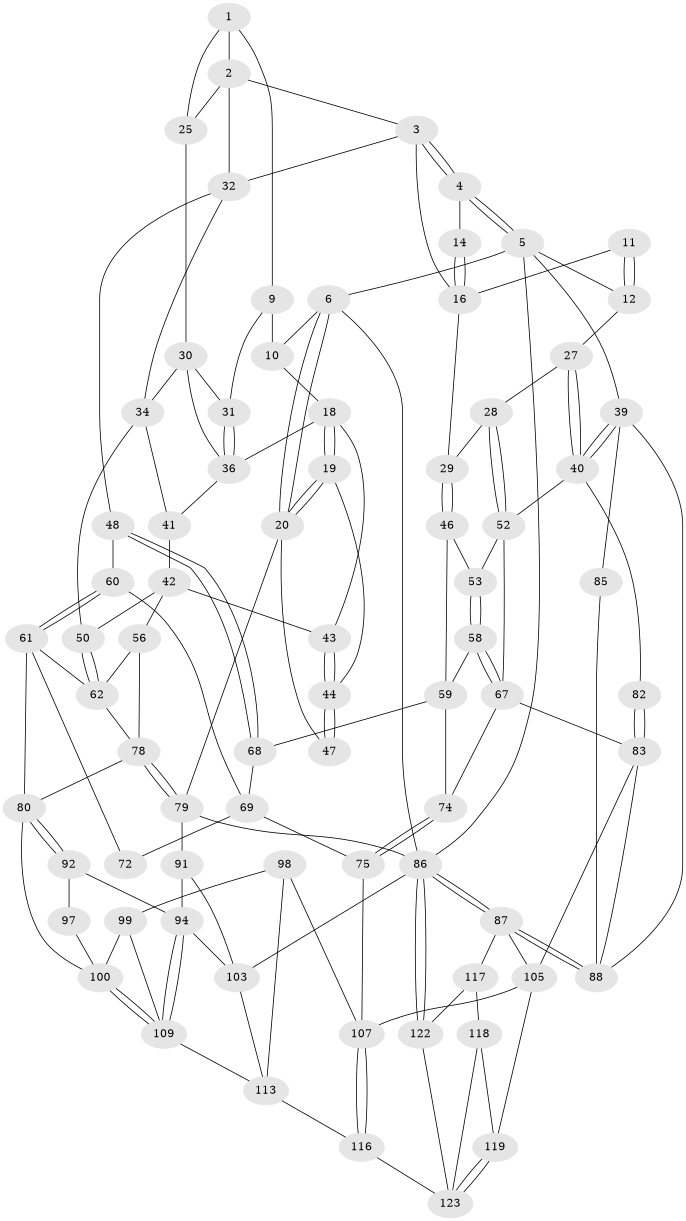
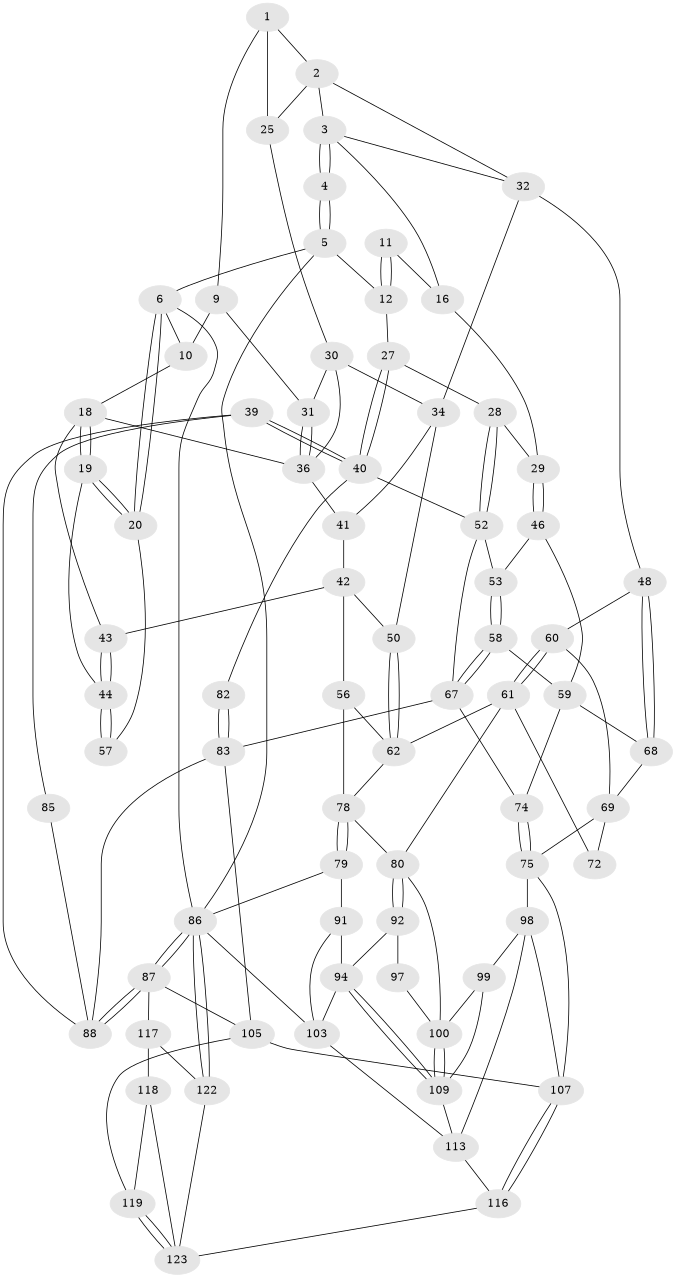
node "14": removed
edge "5" -- "39": removed
edge "20" -- "79": removed
node "47": label "47" -> "57"
edge "75" -- "98": added
